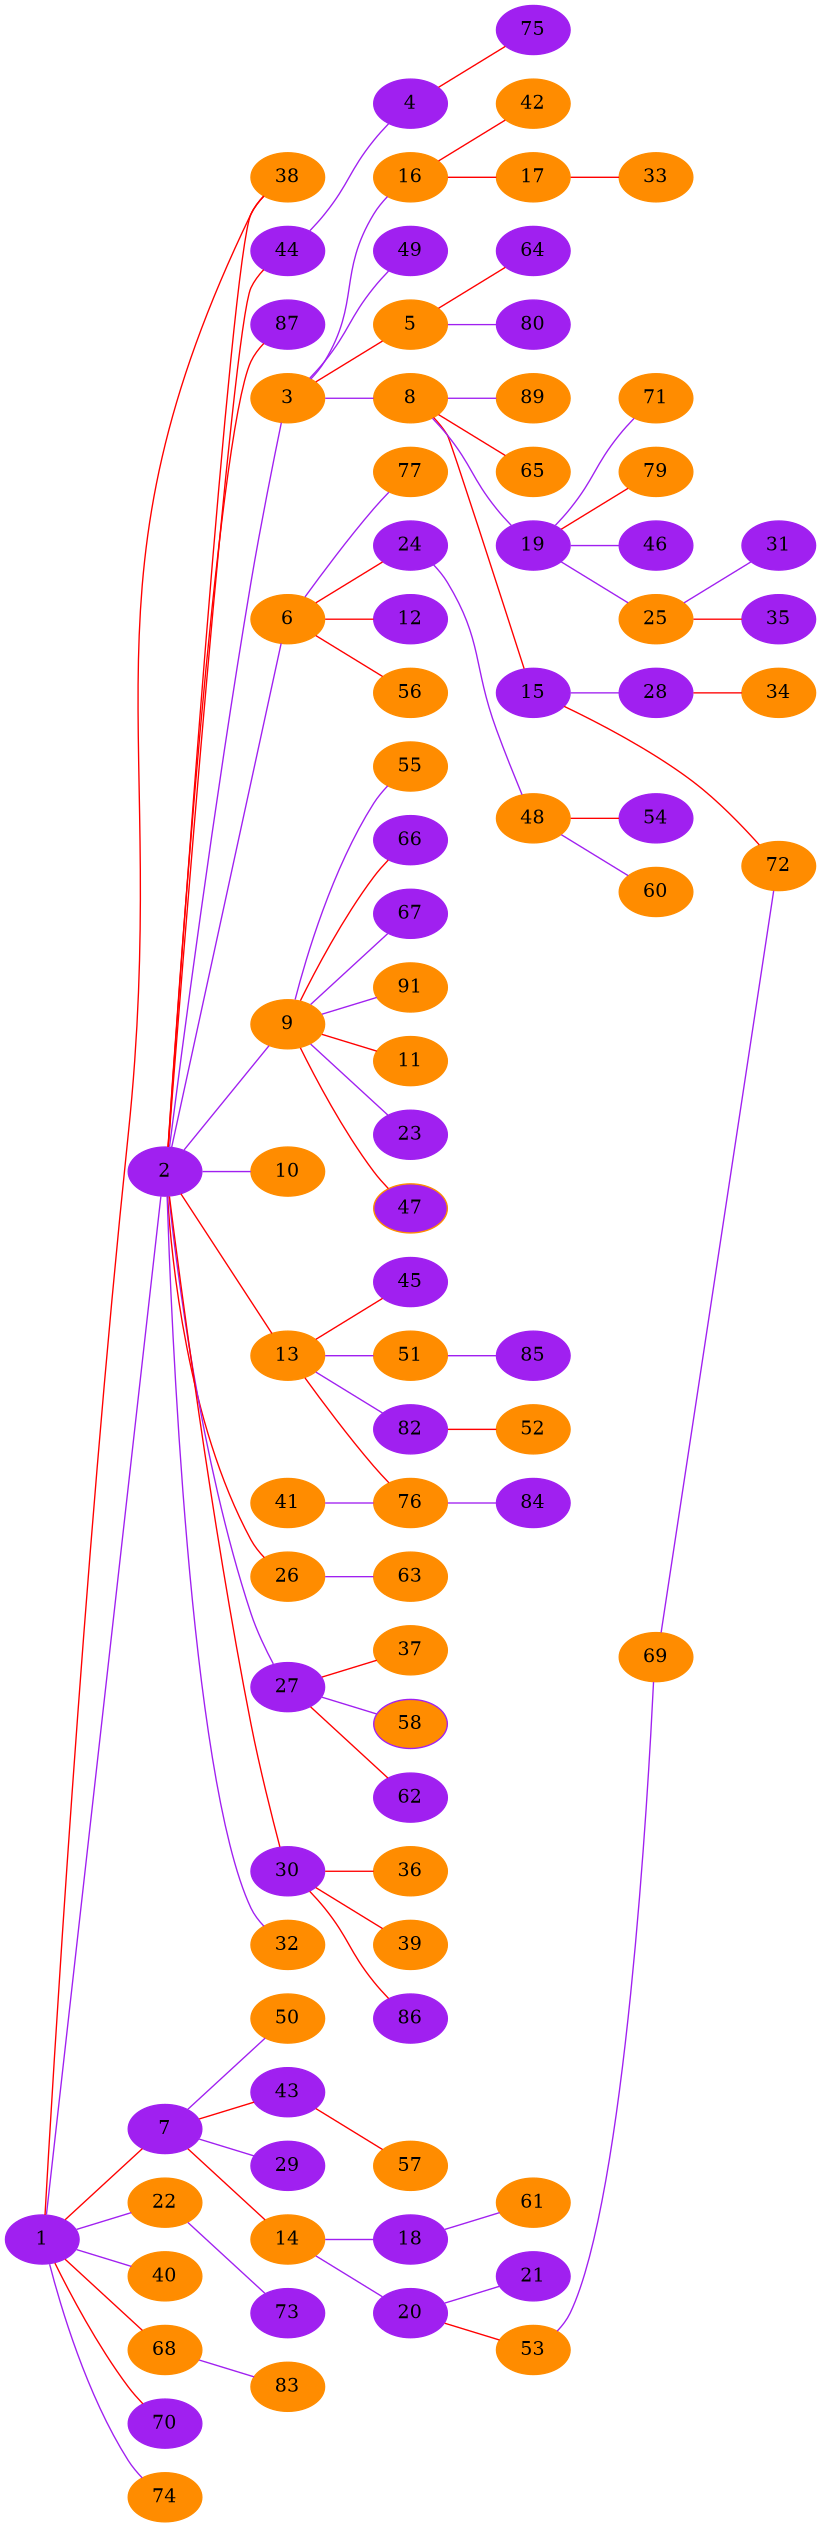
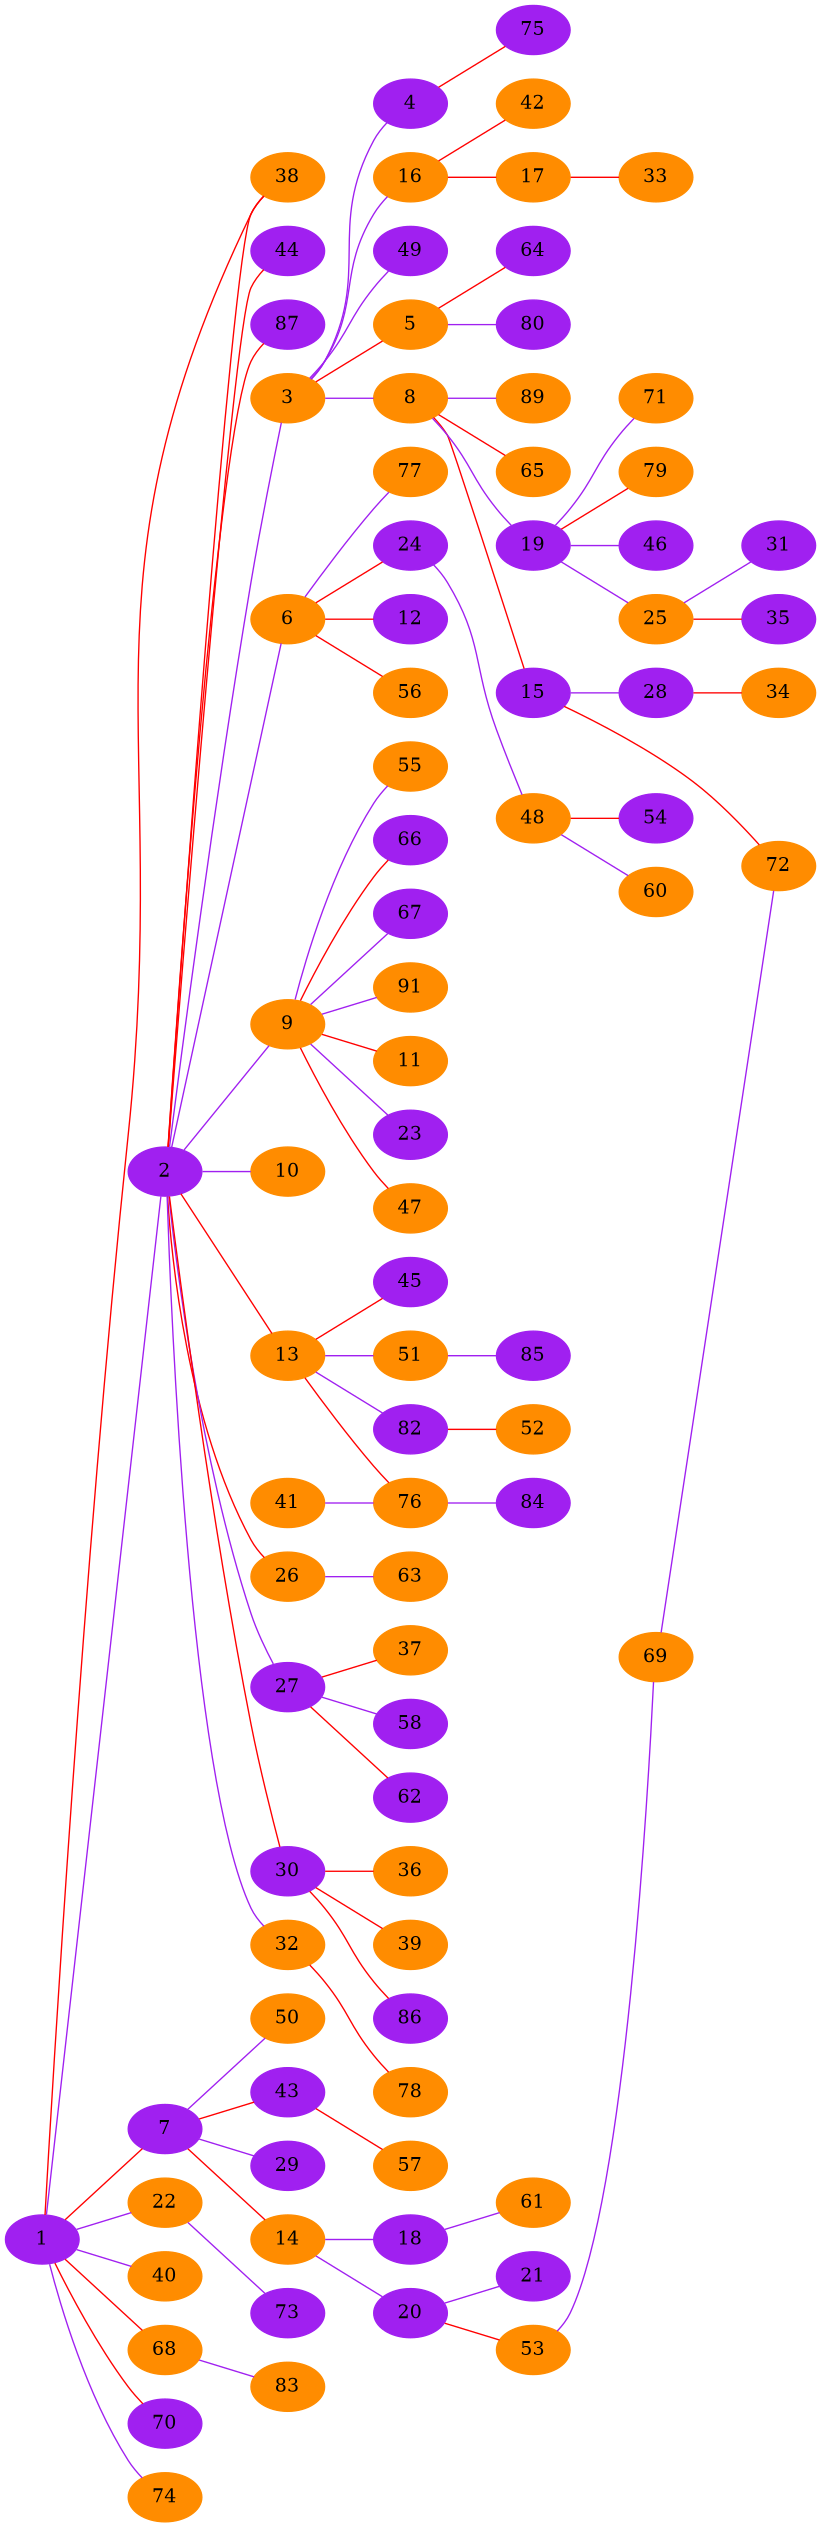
edge "4" -- "44": now "4" -- "3"
node "47": fillcolor purple -> darkorange
node "58": fillcolor darkorange -> purple
node "78": added
